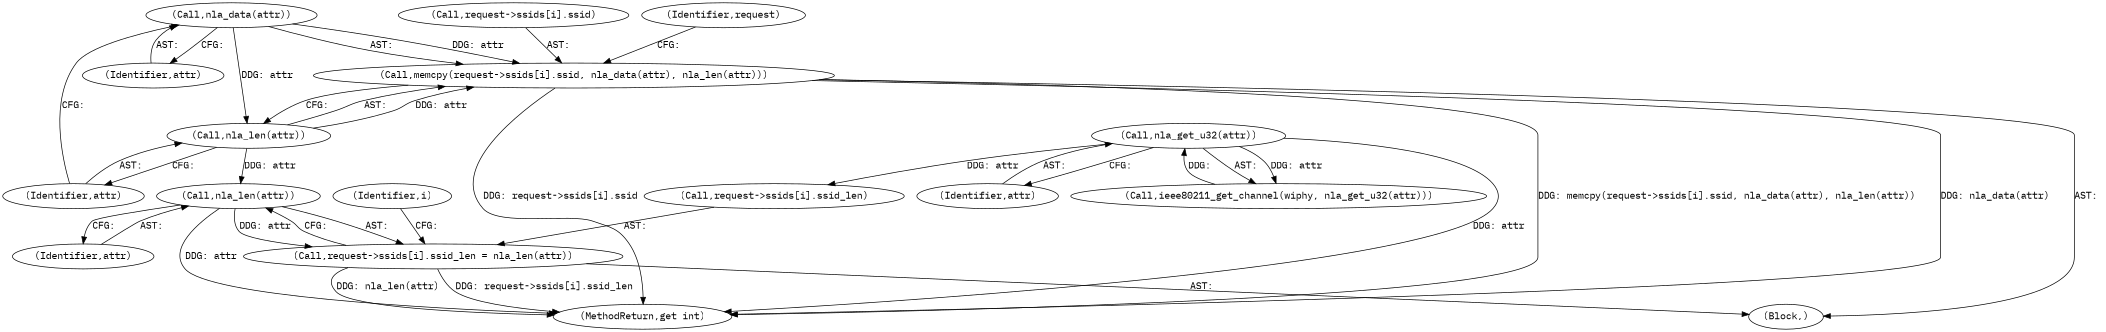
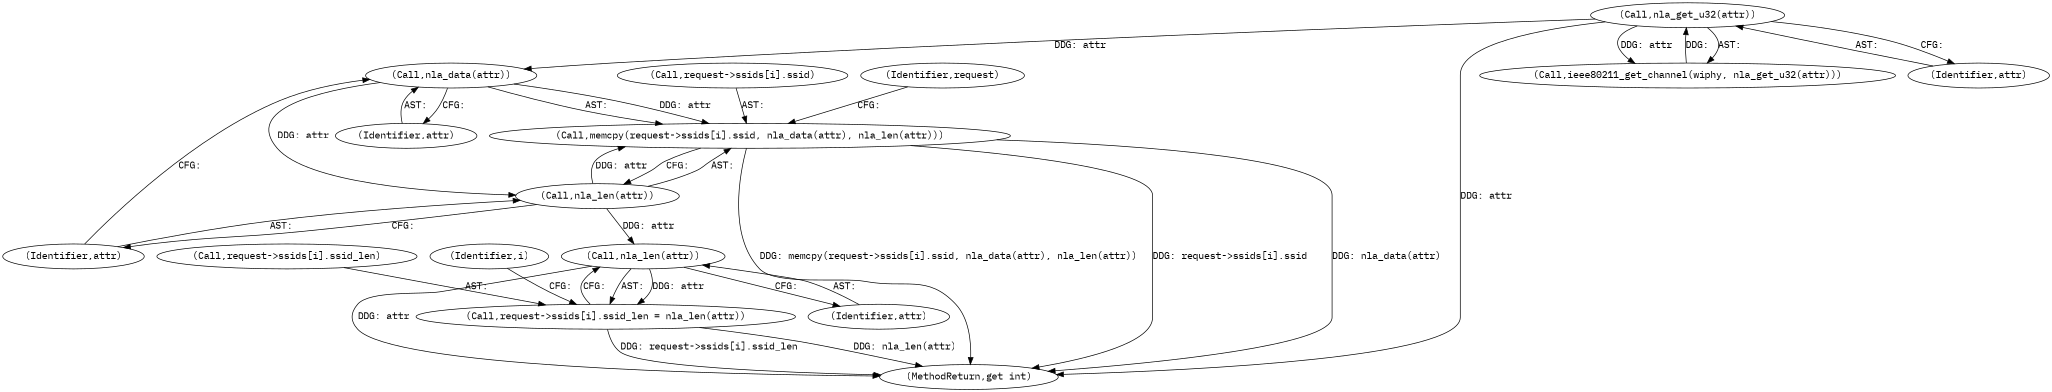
edge "(Call,nla_get_u32(attr))" -> "(Call,request->ssids[i].ssid_len)": now "(Call,nla_get_u32(attr))" -> "(Call,nla_data(attr))"
node "(Block,)": removed
